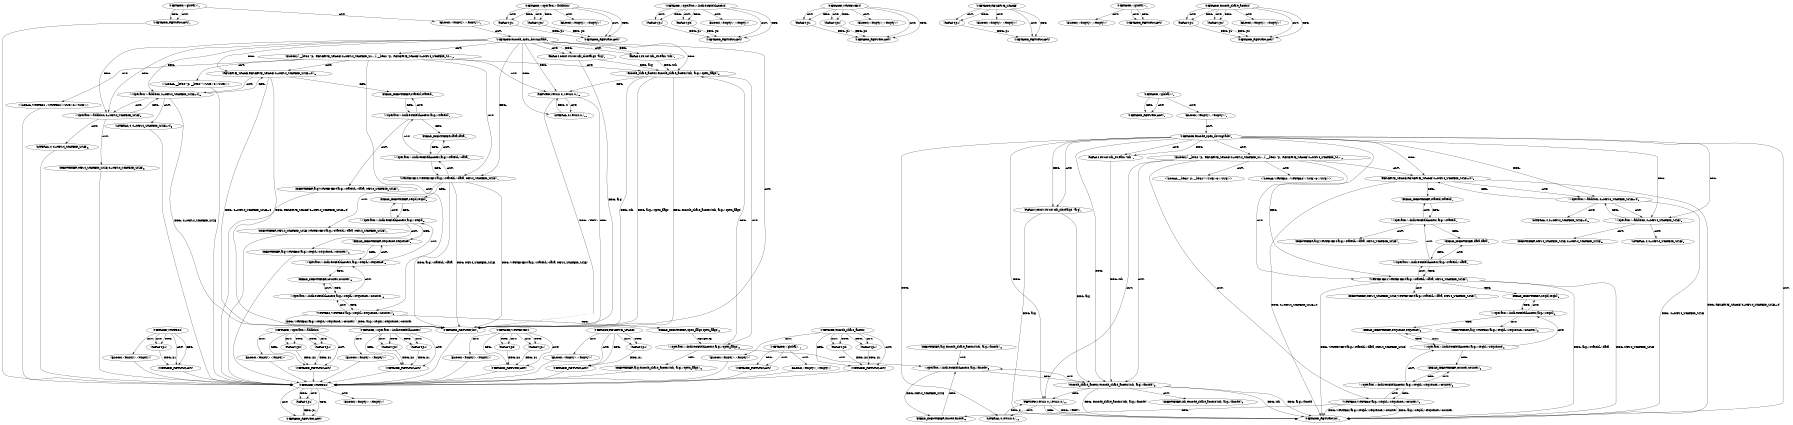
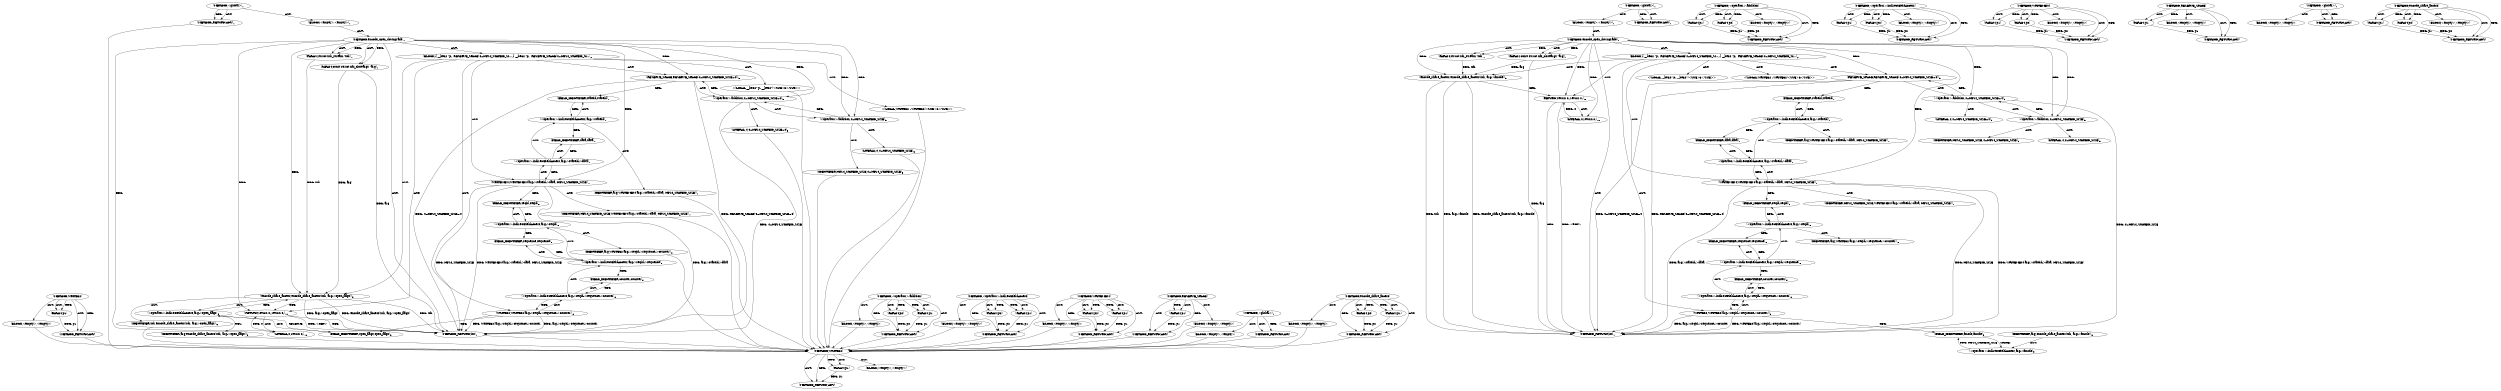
node "(IDENTIFIER,xdr,encode_share_access(xdr, arg->open_flags))": added
edge "(<operator>.indirectFieldAccess,arg->open_flags)" -> "(<operator>.indirectFieldAccess,arg->fmode)": now "(<operator>.indirectFieldAccess,arg->open_flags)" -> "(FIELD_IDENTIFIER,open_flags,open_flags)"
edge "(encode_share_access,encode_share_access(xdr, arg->fmode))" -> "(<operator>.indirectFieldAccess,arg->fmode)": removed, label "AST:"
edge "(<operator>.indirectFieldAccess,arg->fmode)" -> "(encode_share_access,encode_share_access(xdr, arg->fmode))": removed, label "CFG:"
edge "(FIELD_IDENTIFIER,fmode,fmode)" -> "(<operator>.indirectFieldAccess,arg->fmode)": label "CFG: " -> "SPACE: "
node "(IDENTIFIER,xdr,encode_share_access(xdr, arg->fmode))": removed
